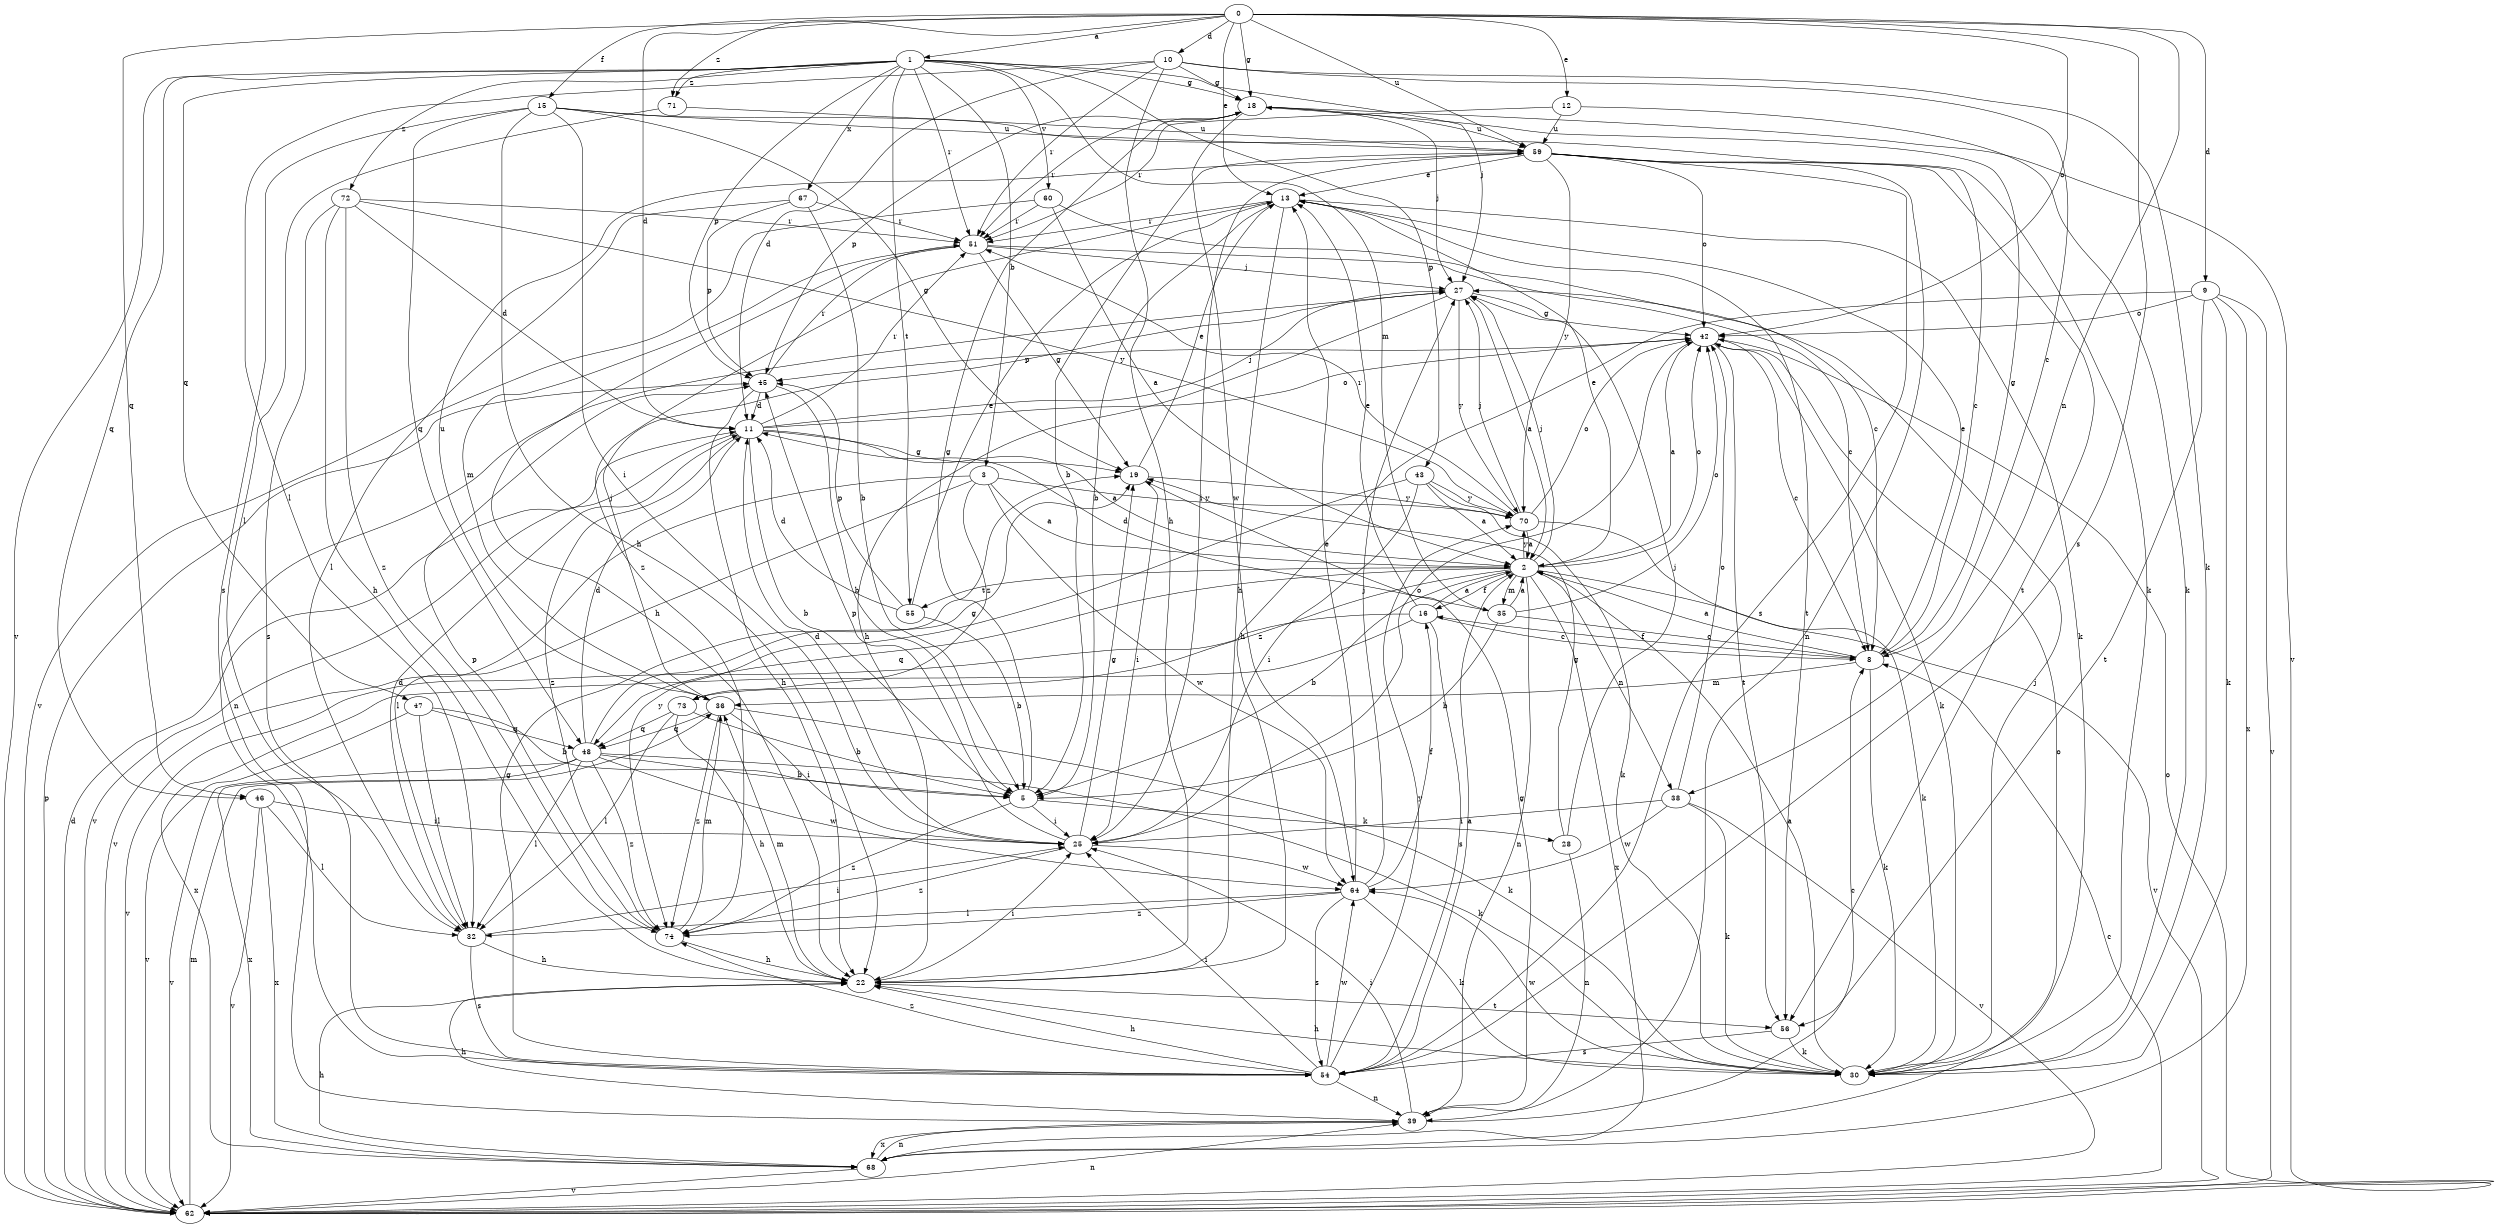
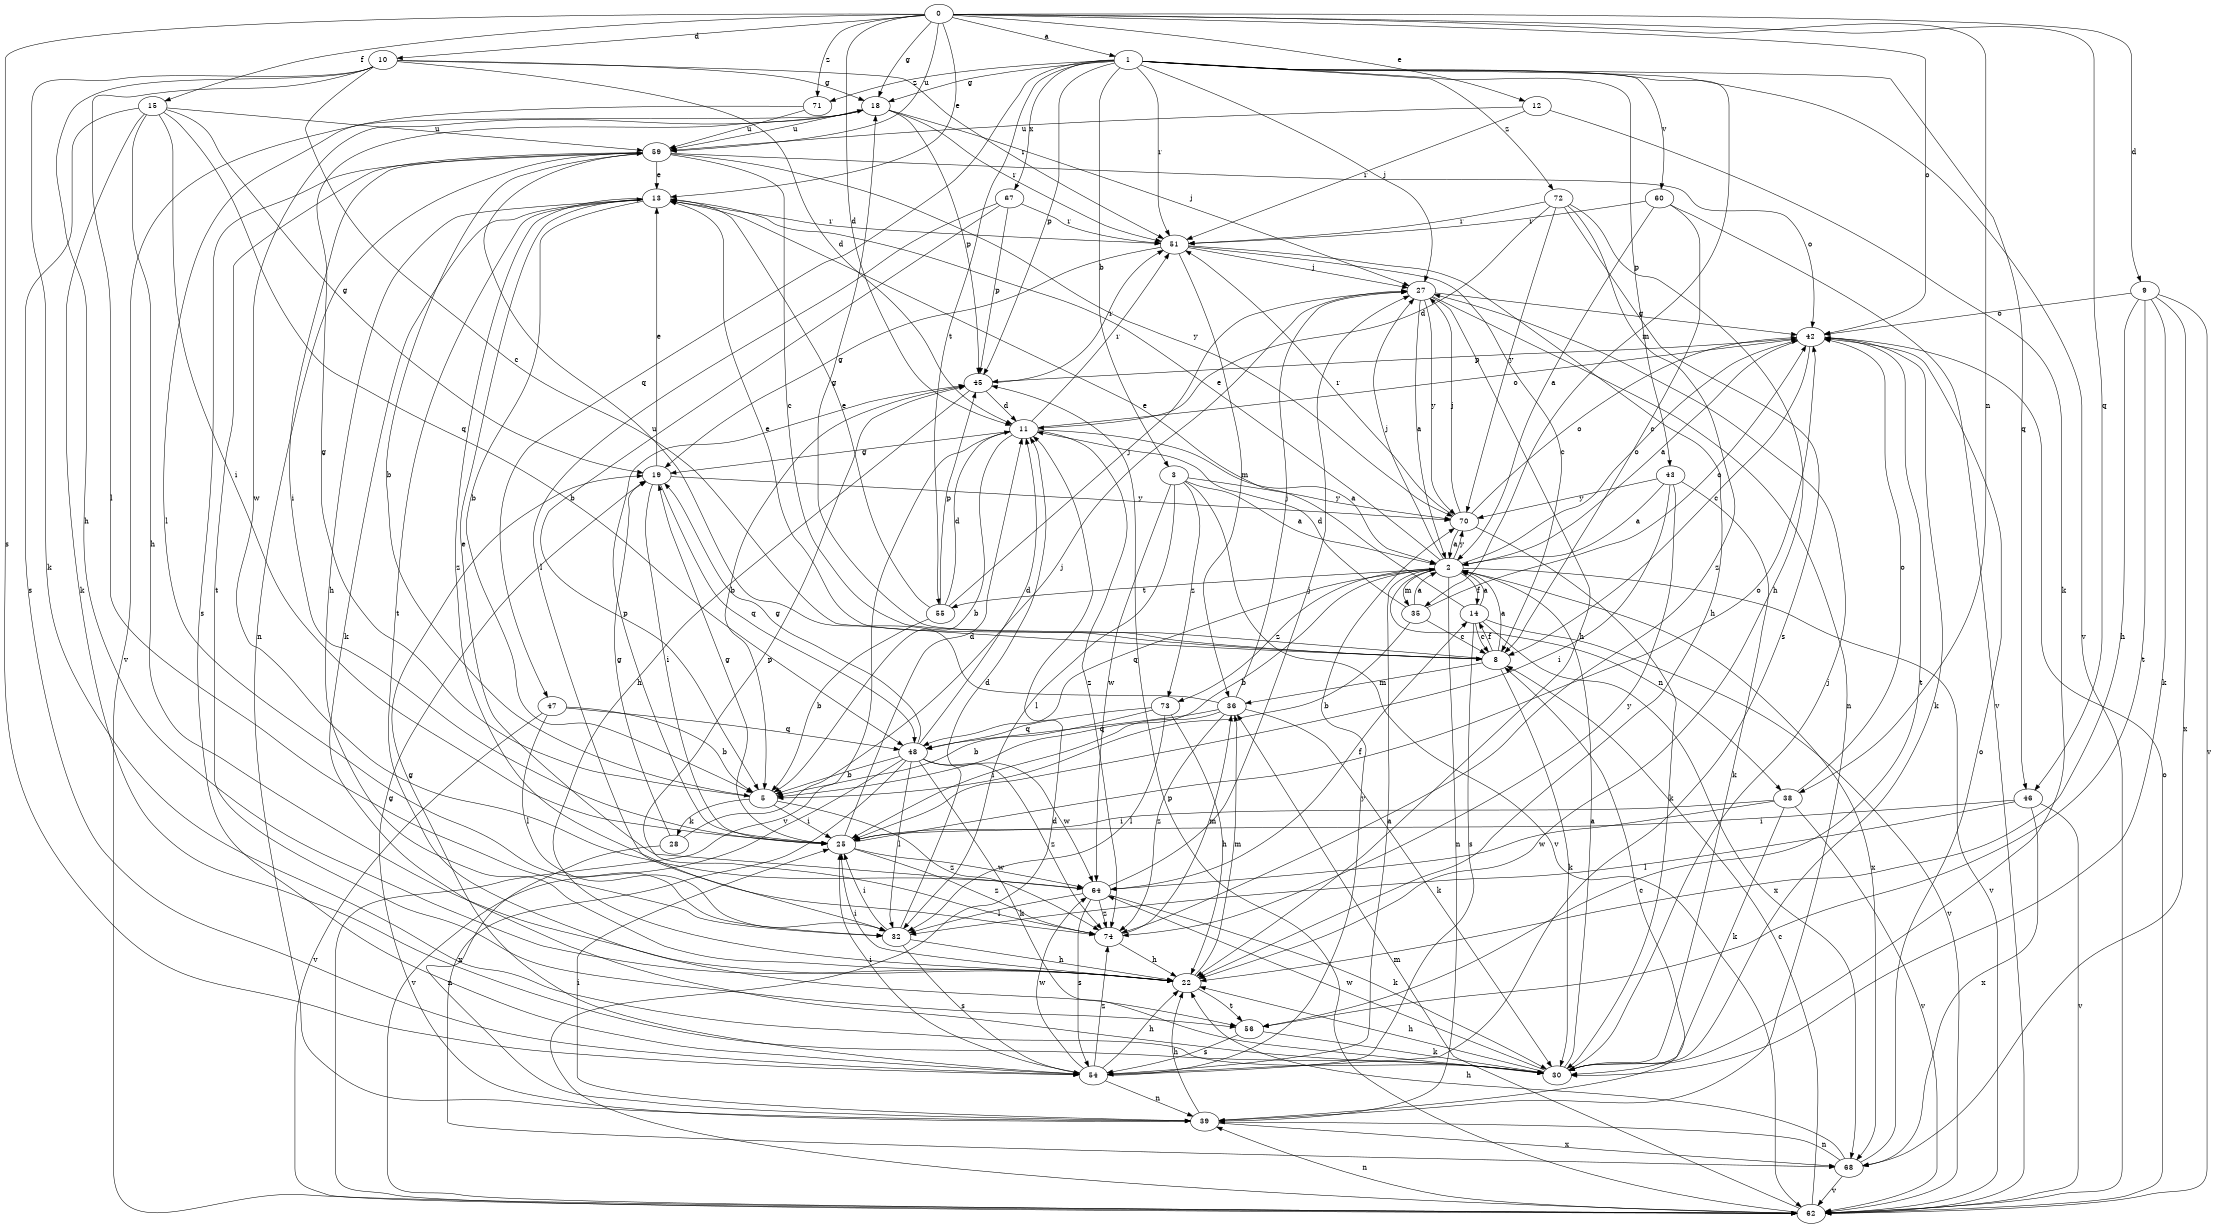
edge "11" -> "27": now "55" -> "27"
node "16": label "16" -> "14"
edge "19" -> "48": added, label "q"
